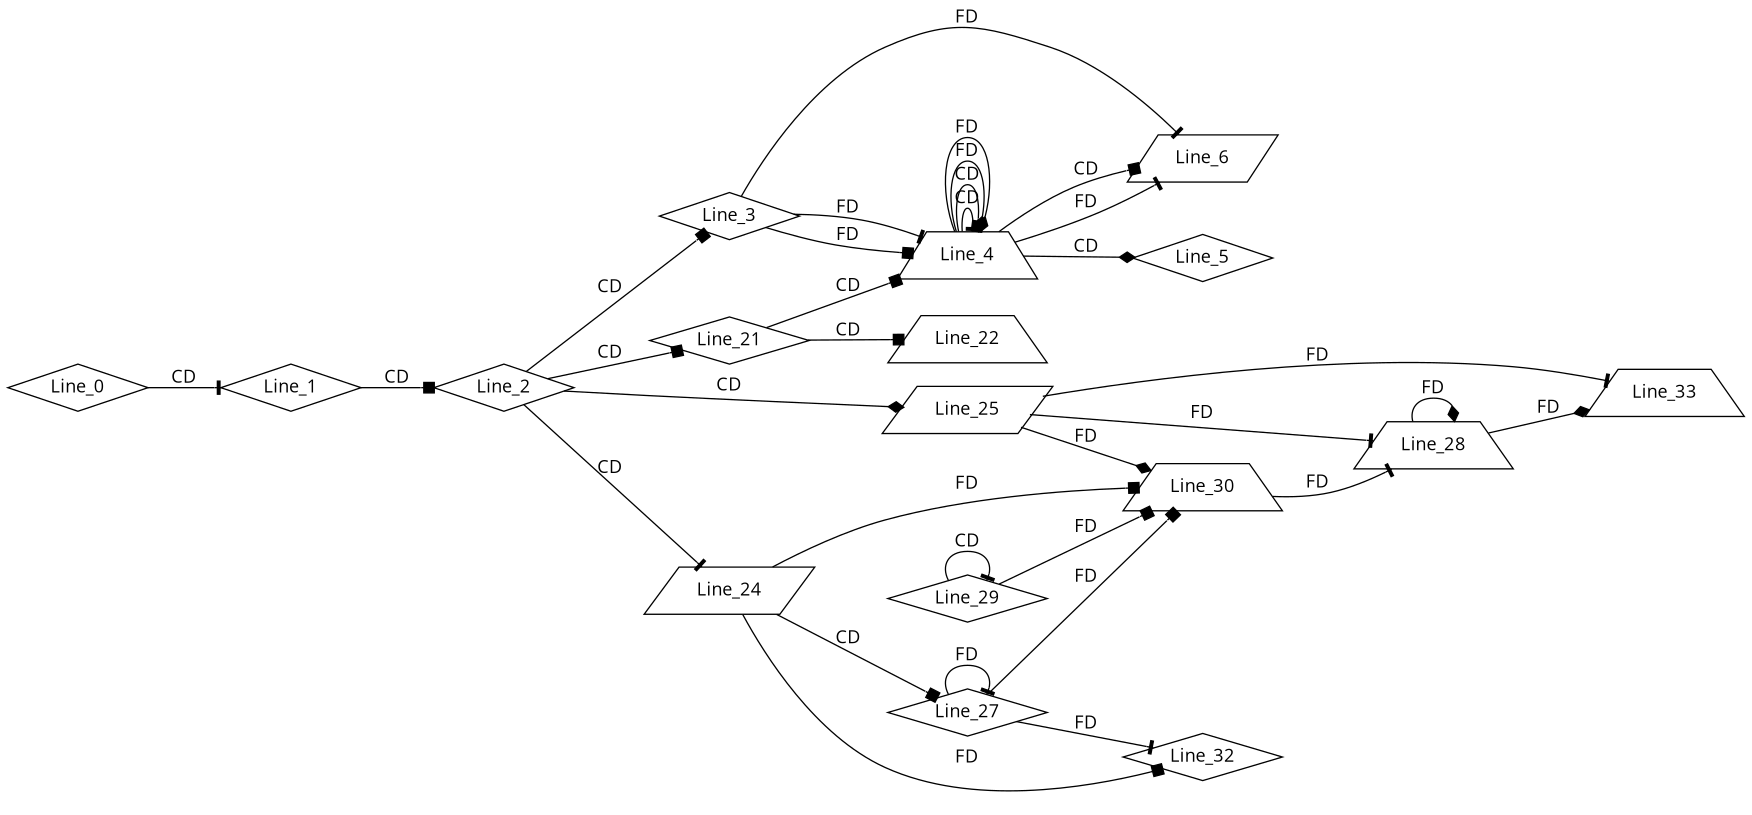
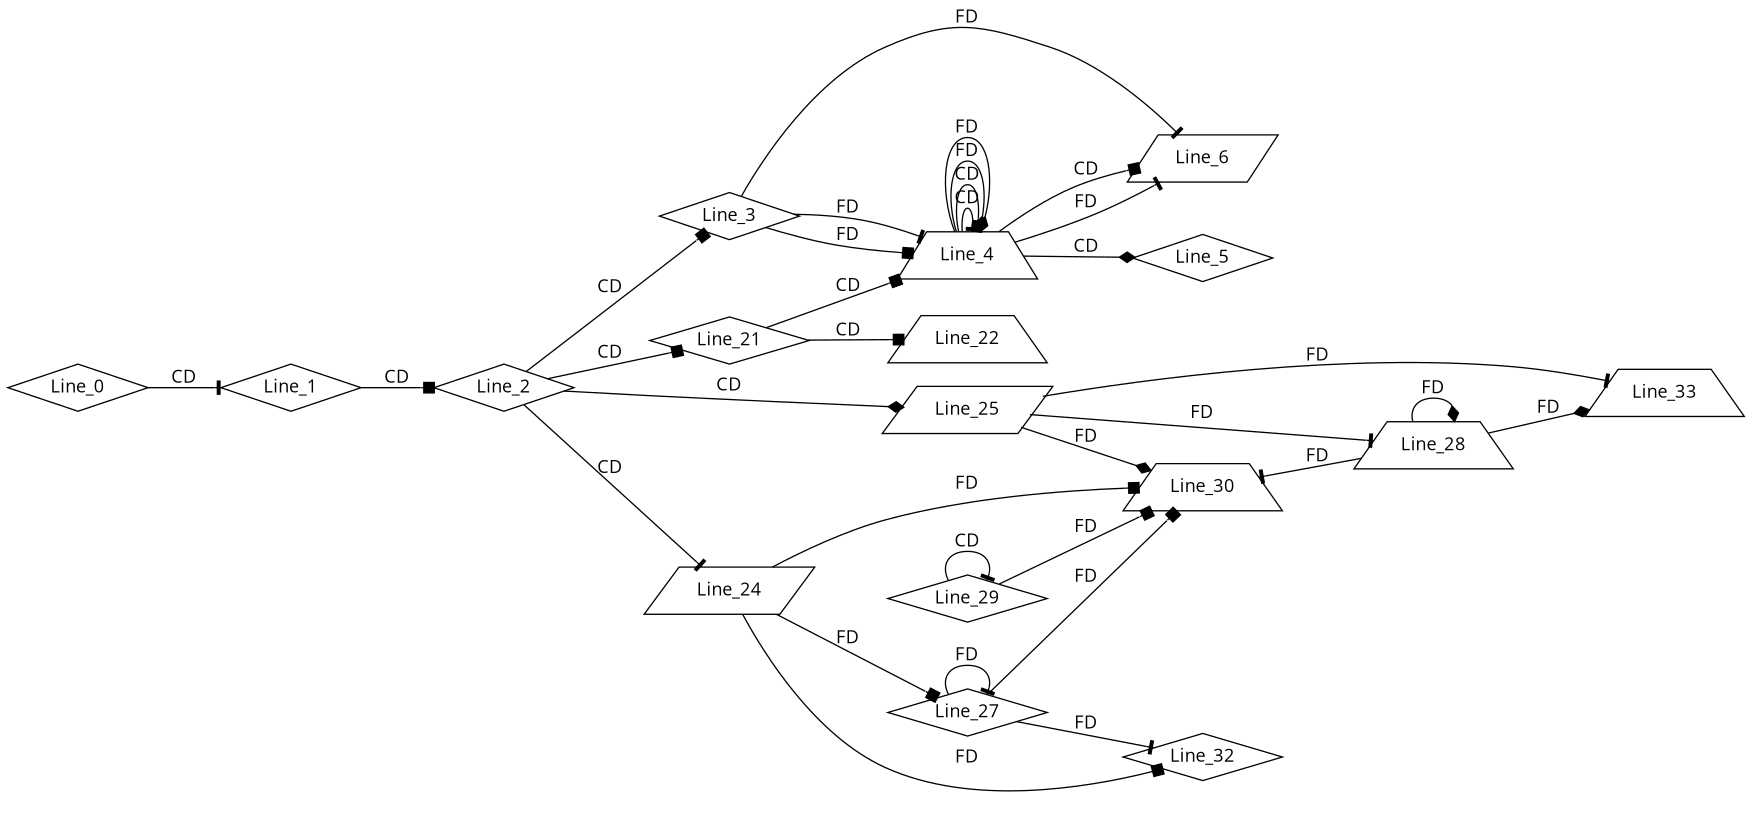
edge "Line_30" -> "Line_28": reversed
edge "Line_24" -> "Line_27": label "CD" -> "FD"
